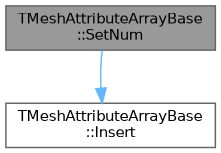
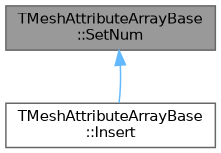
edge "TMeshAttributeArrayBase ::SetNum" -> "TMeshAttributeArrayBase ::Insert": reversed
